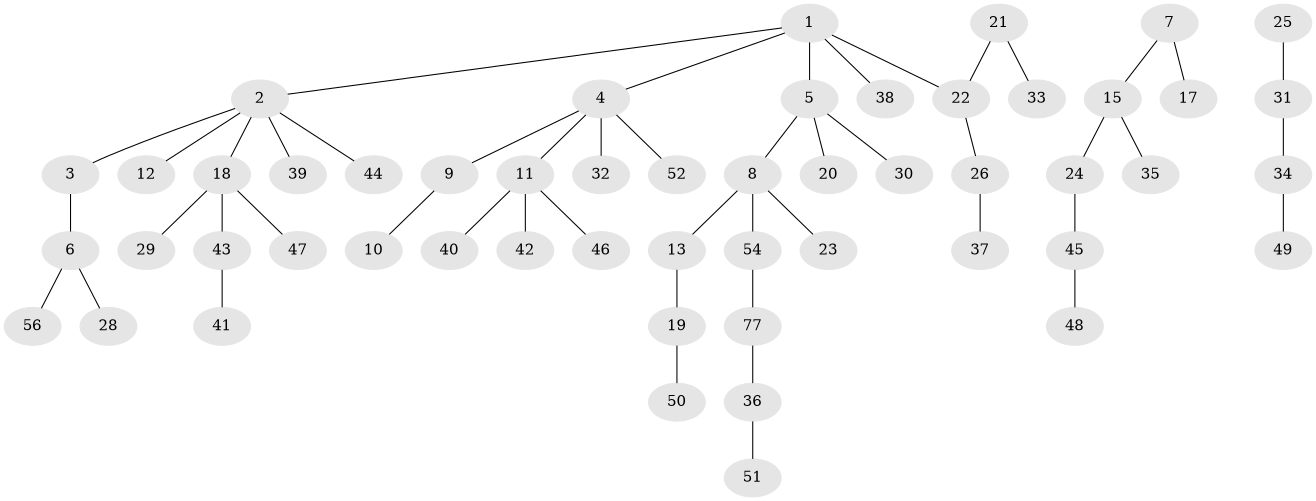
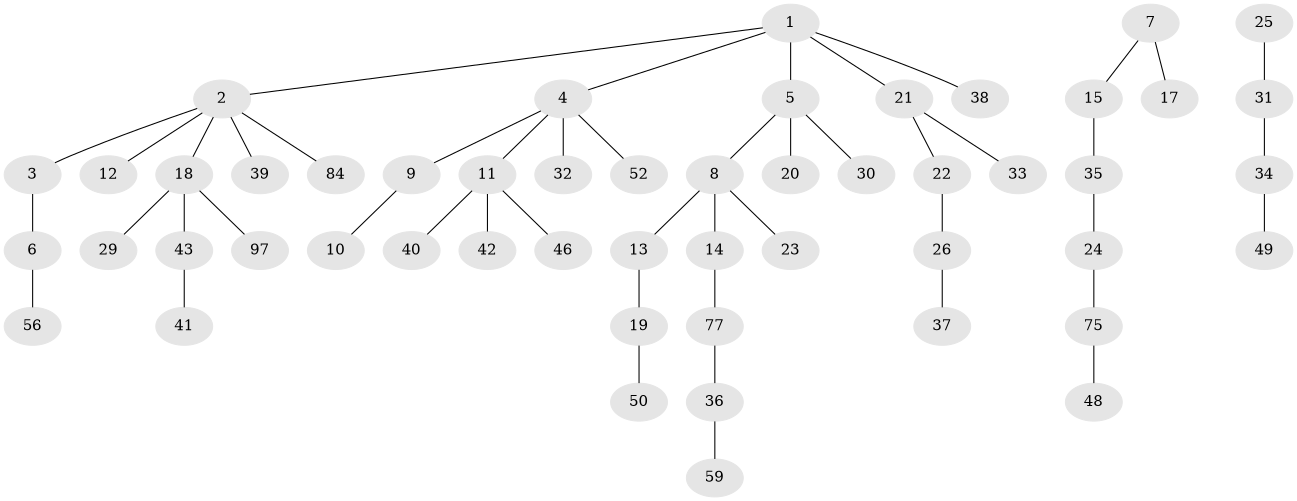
edge "1" -- "22": now "1" -- "21"
edge "15" -- "24": now "35" -- "24"
node "44": label "44" -> "84"
node "47": label "47" -> "97"
node "54": label "54" -> "14"
node "45": label "45" -> "75"
node "28": removed
node "51": label "51" -> "59"
